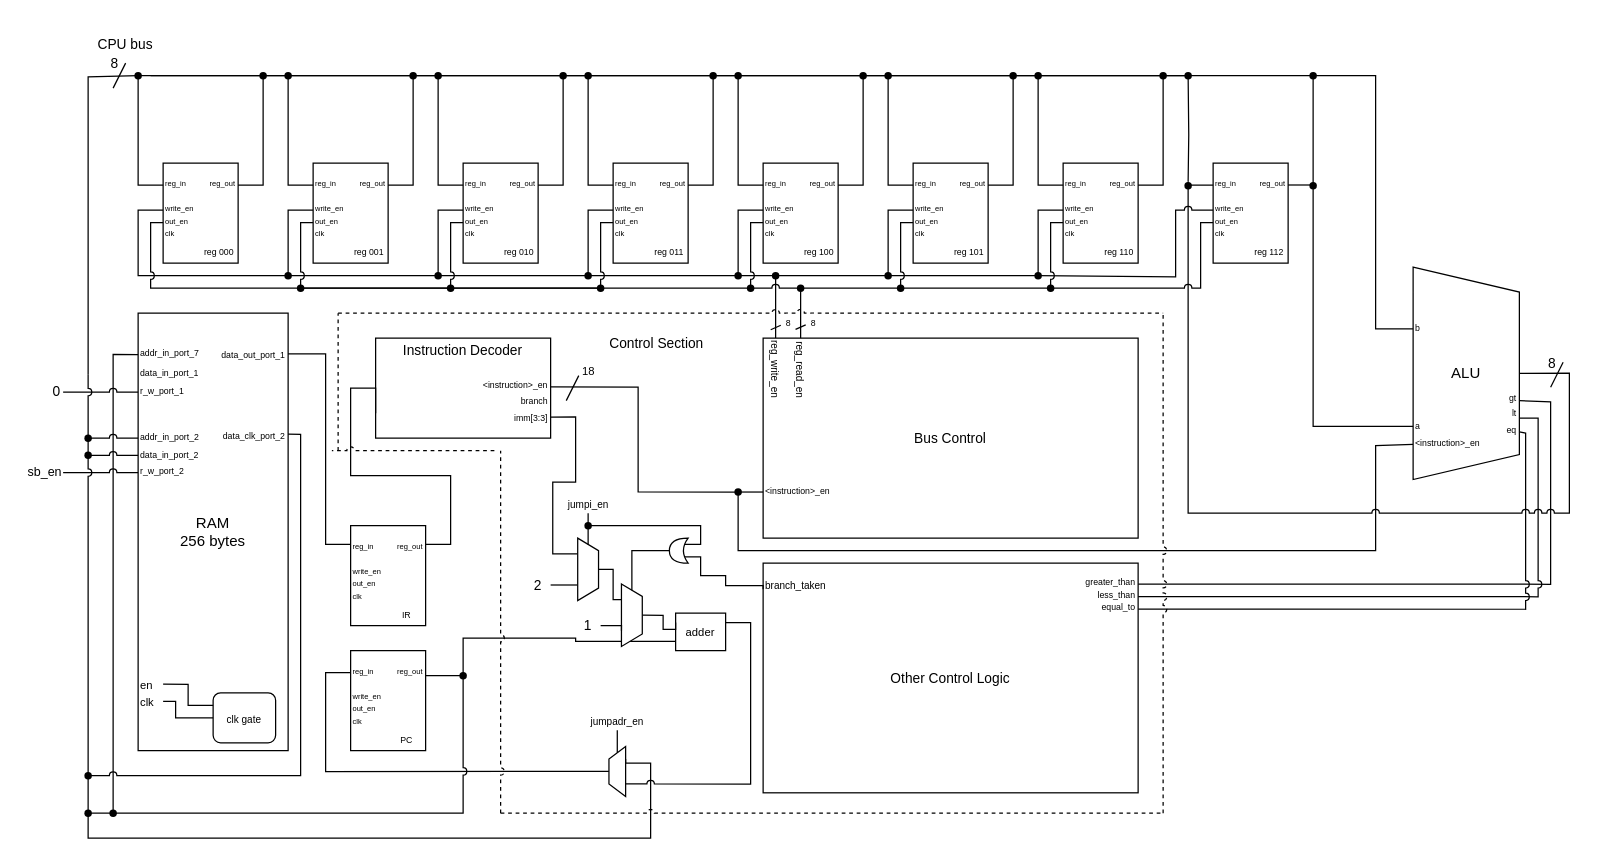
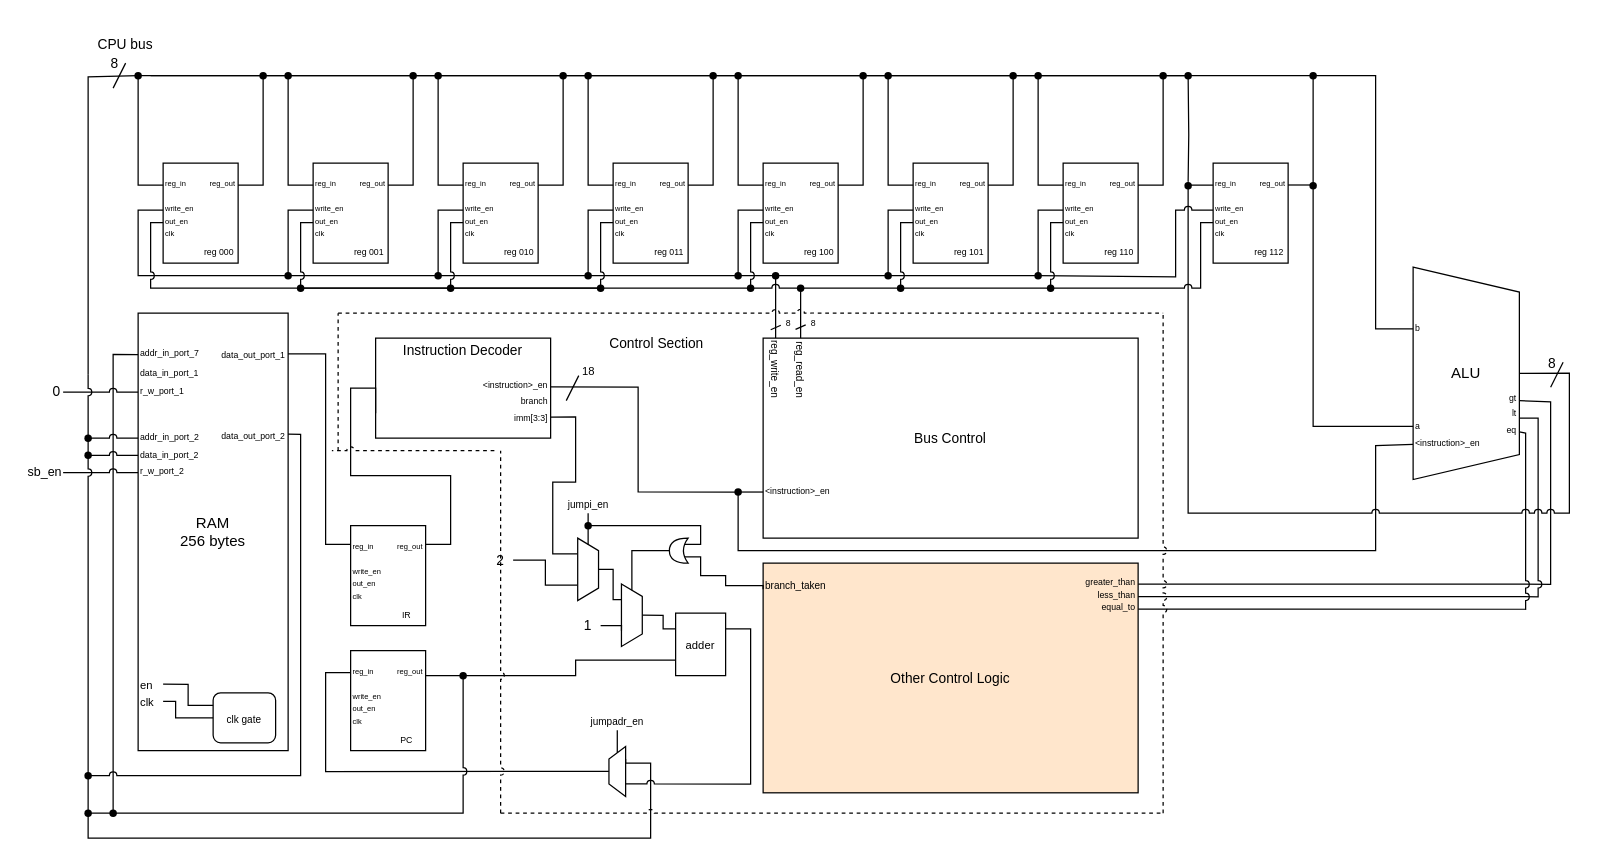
node "data_clk_port_2": label "data_clk_port_2" -> "data_out_port_2"
node "2": moved (538, 585) -> (501, 560)
node "adder": size 50x38 -> 50x63
node "Other Control Logic": fillcolor #ffffff -> #ffe6cc
